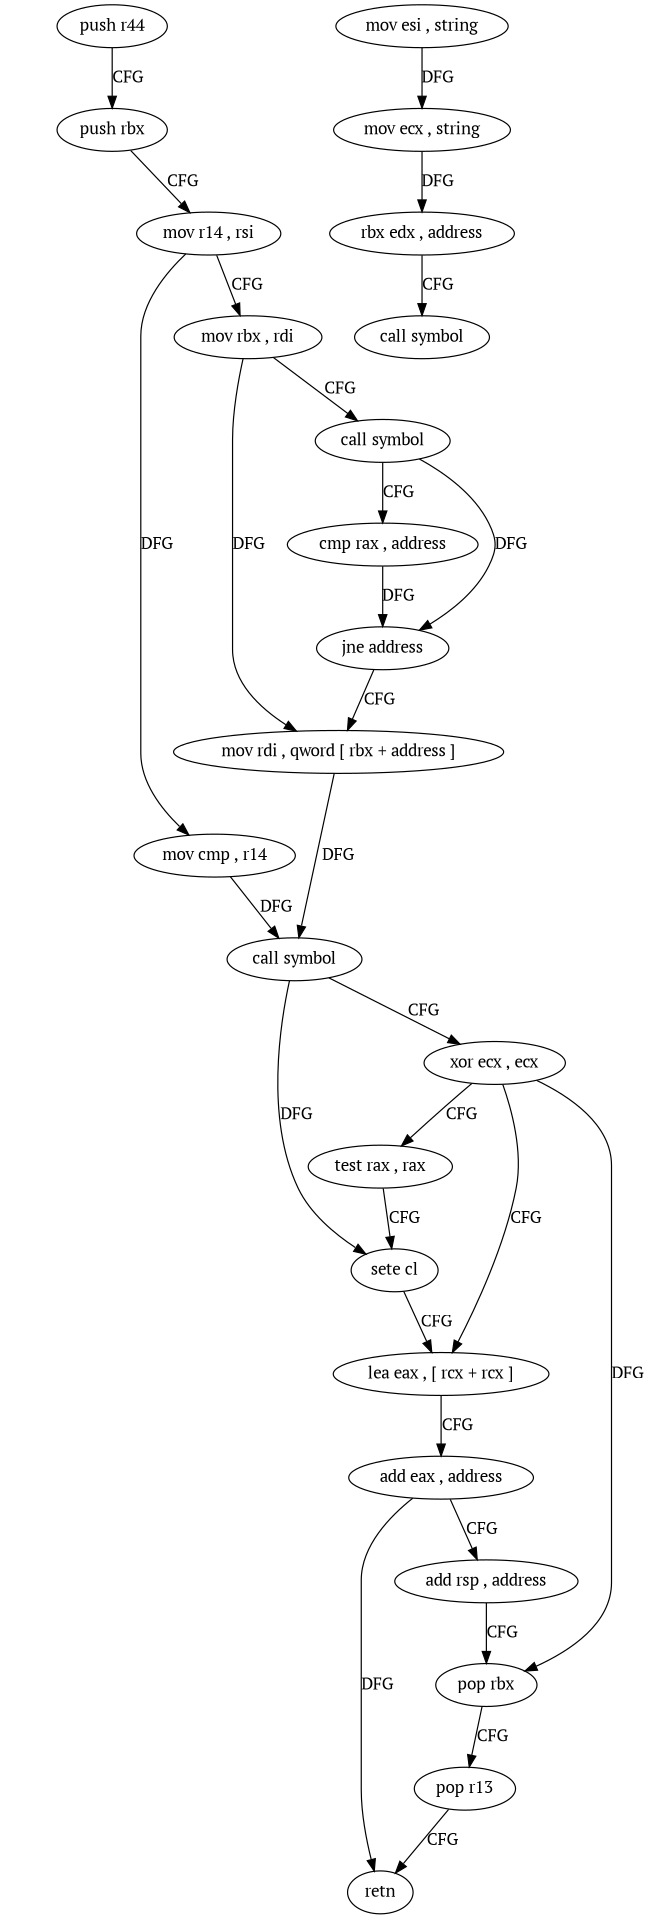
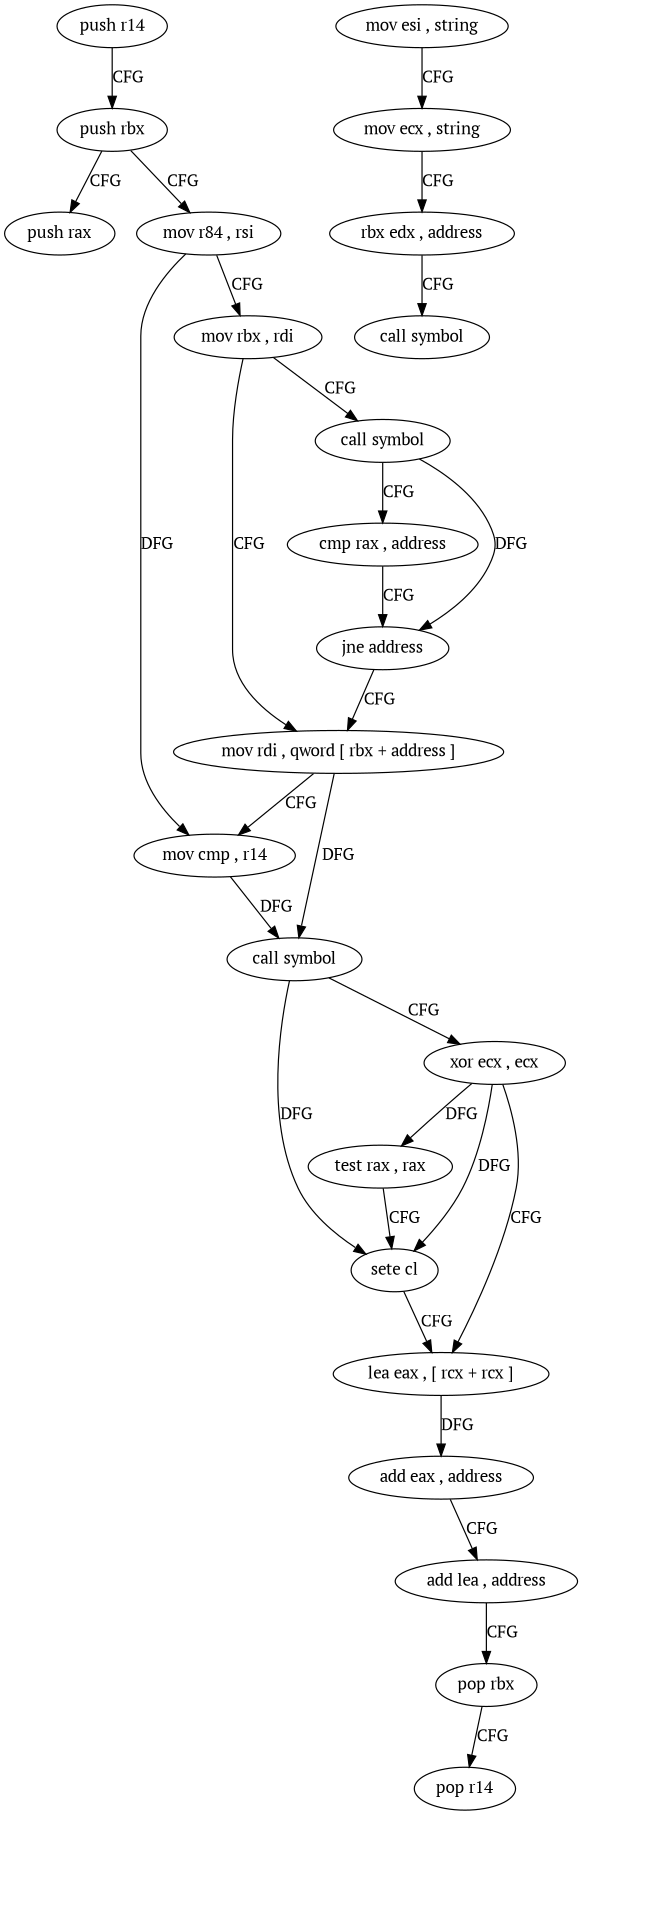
node "push r44": label "push r44" -> "push r14"
edge "mov esi , string" -> "mov ecx , string": label "DFG" -> "CFG"
edge "mov ecx , string" -> "rbx edx , address": label "DFG" -> "CFG"
node "push rax": added
node "mov r14 , rsi": label "mov r14 , rsi" -> "mov r84 , rsi"
edge "mov rbx , rdi" -> "mov rdi , qword [ rbx + address ]": label "DFG" -> "CFG"
edge "cmp rax , address" -> "jne address": label "DFG" -> "CFG"
edge "mov rdi , qword [ rbx + address ]" -> "mov cmp , r14": added, label "CFG"
edge "xor ecx , ecx" -> "test rax , rax": label "CFG" -> "DFG"
edge "xor ecx , ecx" -> "pop rbx": now "xor ecx , ecx" -> "sete cl"
edge "lea eax , [ rcx + rcx ]" -> "add eax , address": label "CFG" -> "DFG"
node "add rsp , address": label "add rsp , address" -> "add lea , address"
node "pop r13": label "pop r13" -> "pop r14"
node "retn": removed
